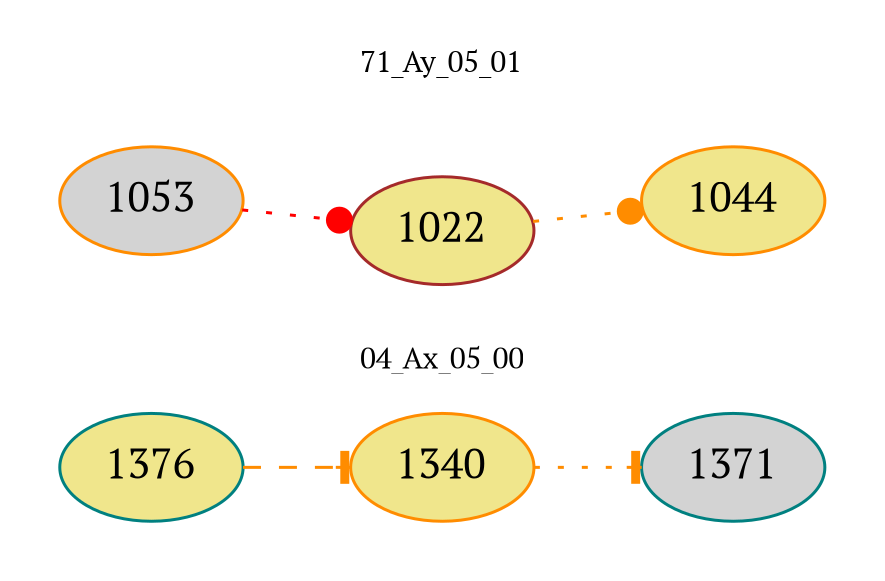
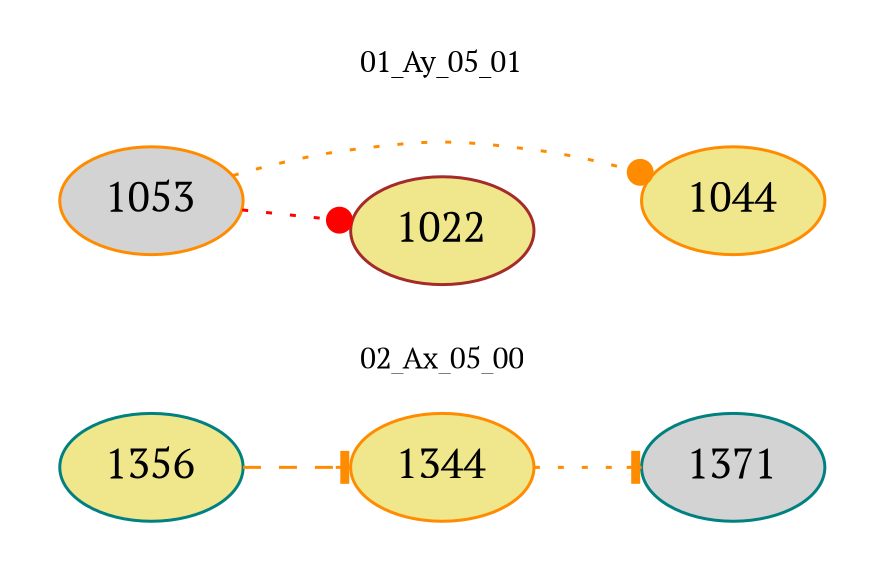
cluster "71_Ay_05_01": label "71_Ay_05_01" -> "01_Ay_05_01"
edge "1022" -> "1044": now "1053" -> "1044"
cluster "04_Ax_05_00": label "04_Ax_05_00" -> "02_Ax_05_00"
node "1376": label "1376" -> "1356"
node "1340": label "1340" -> "1344"
